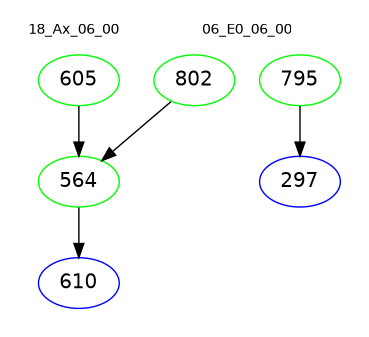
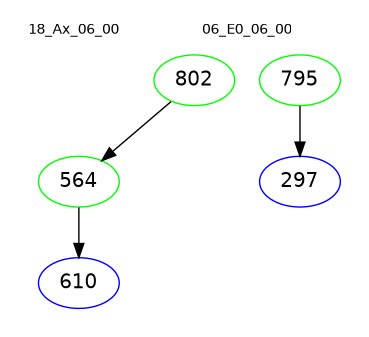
node "605": removed
